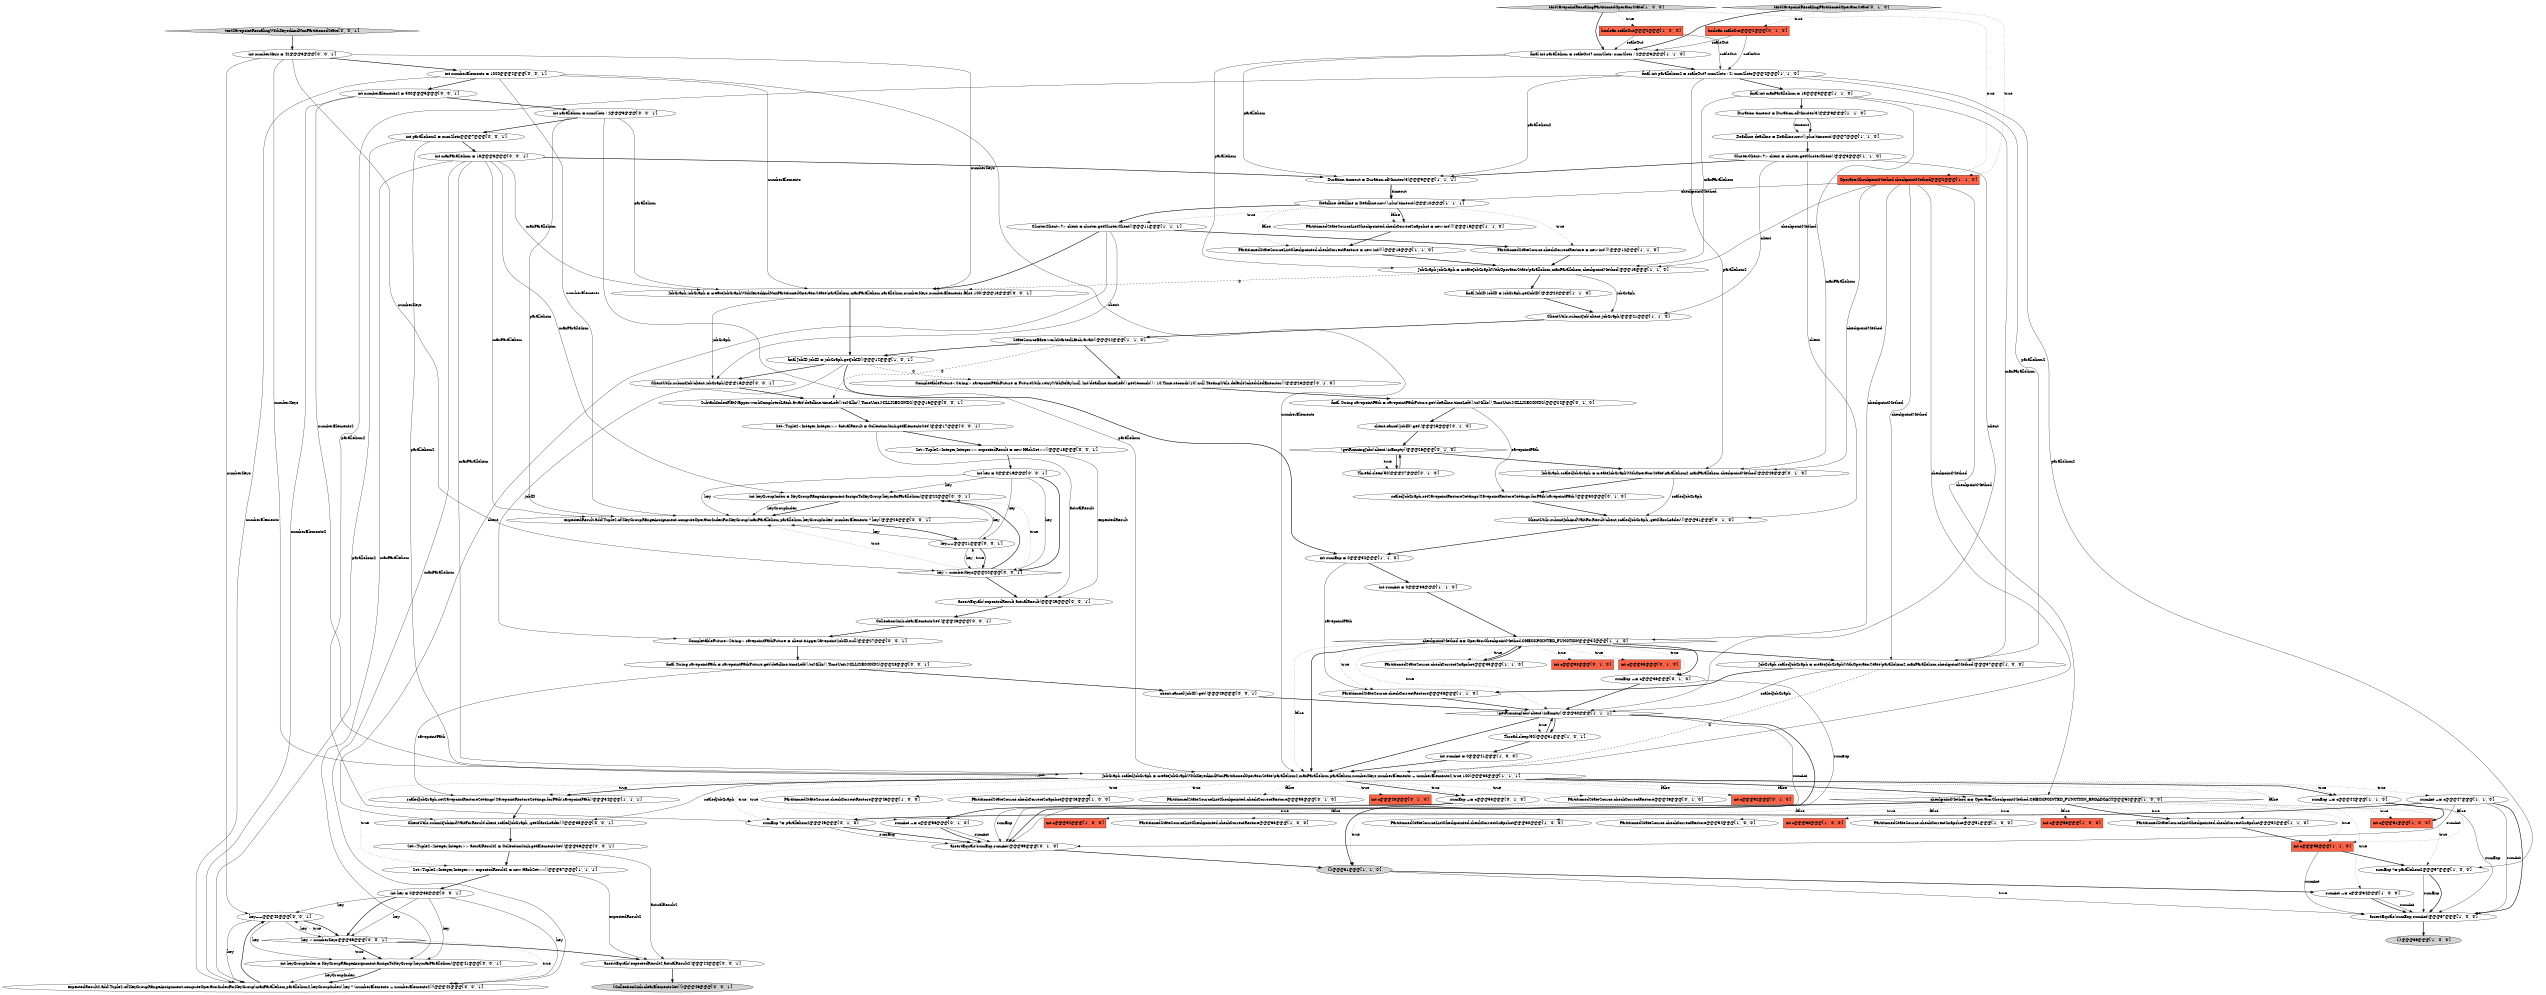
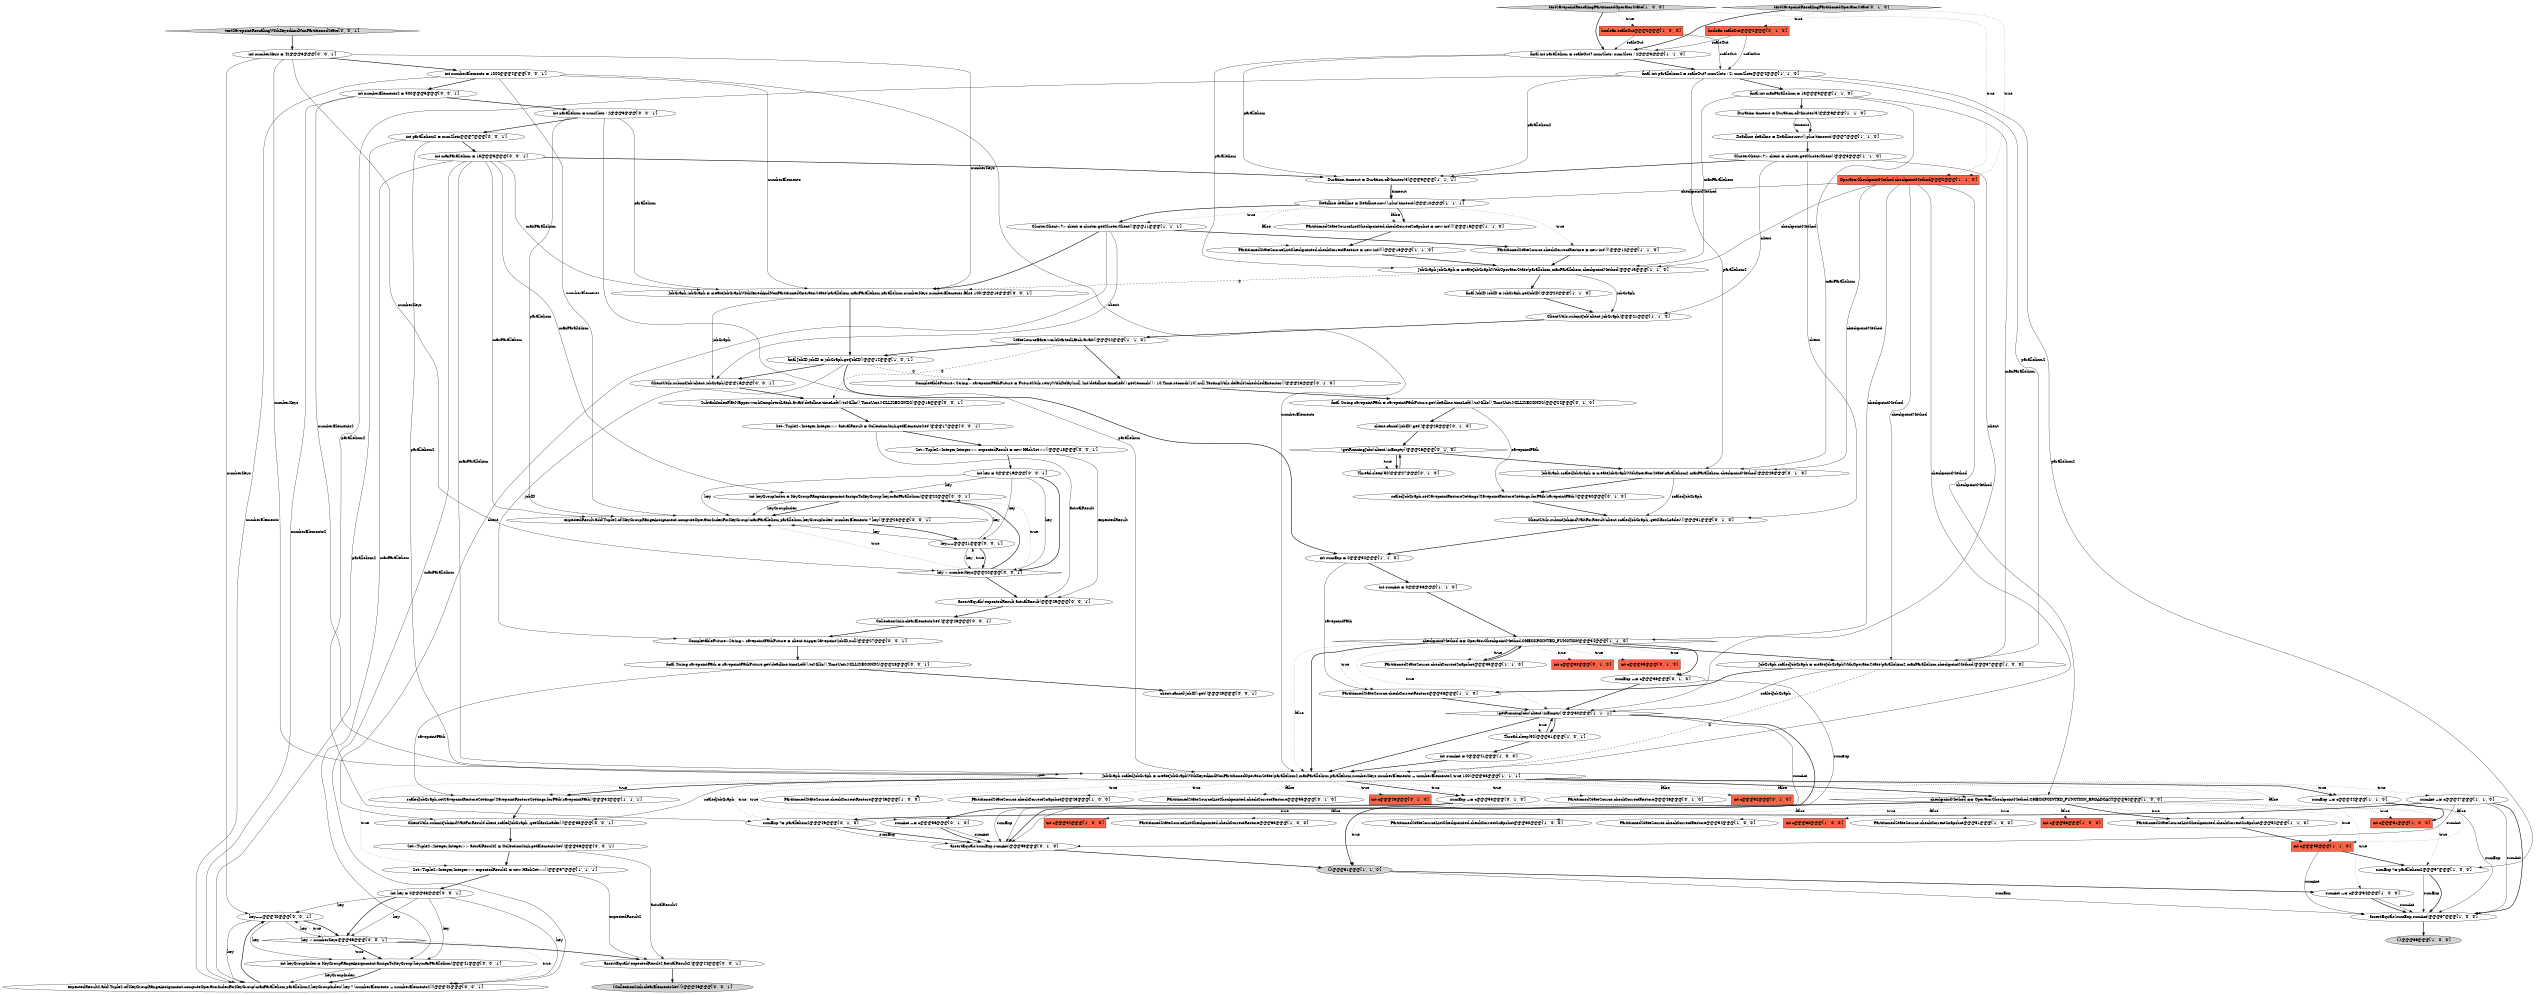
edge "client.cancel(jobID).get()@@@29@@@['0', '0', '1']" -> "!getRunningJobs(client).isEmpty()@@@30@@@['1', '1', '1']": removed
edge "{}@@@61@@@['1', '1', '0']" -> "assertEquals(sumExp,sumAct)@@@67@@@['1', '0', '0']": label "true" -> "sumExp"
